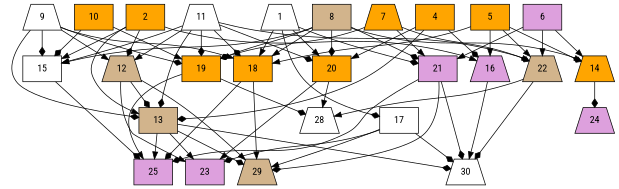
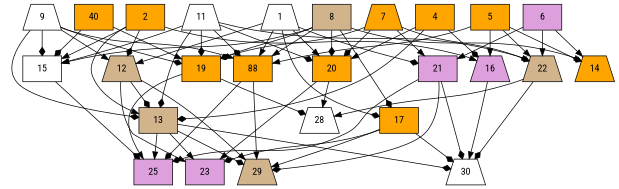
node "10": label "10" -> "40"
edge "11" -> "12": now "1" -> "12"
edge "7" -> "20": added
edge "8" -> "21": now "8" -> "17"
node "18": label "18" -> "88"
node "17": fillcolor white -> orange
node "24": removed
